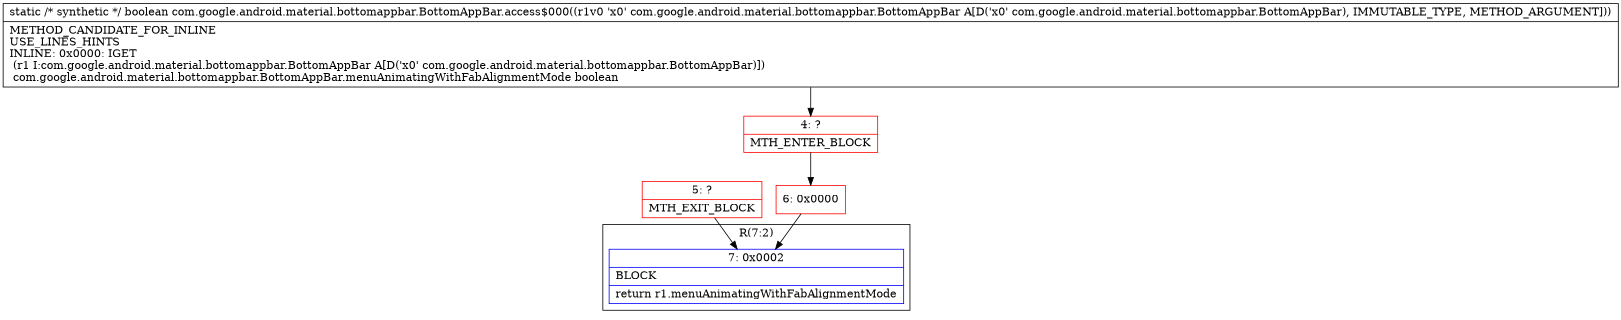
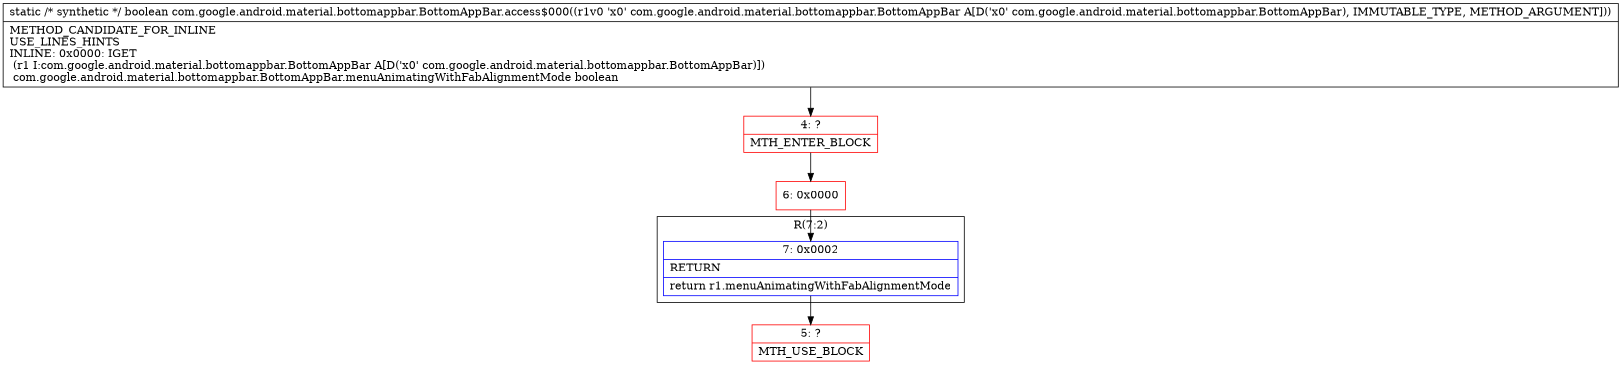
node "5: ?": text "MTH_EXIT_BLOCK" -> "MTH_USE_BLOCK"
edge "5: ?" -> "7: 0x0002": reversed
node "7: 0x0002": text "BLOCK" -> "RETURN"
